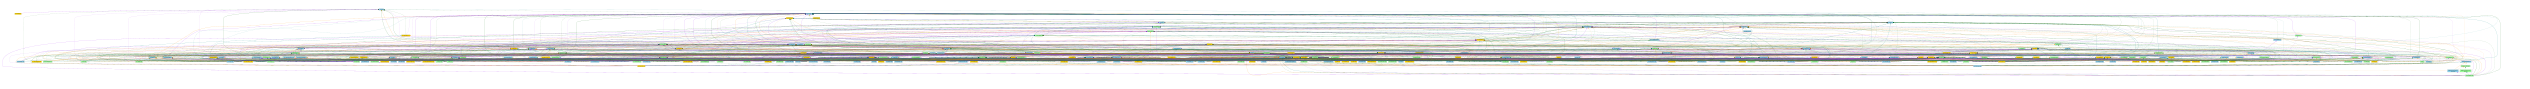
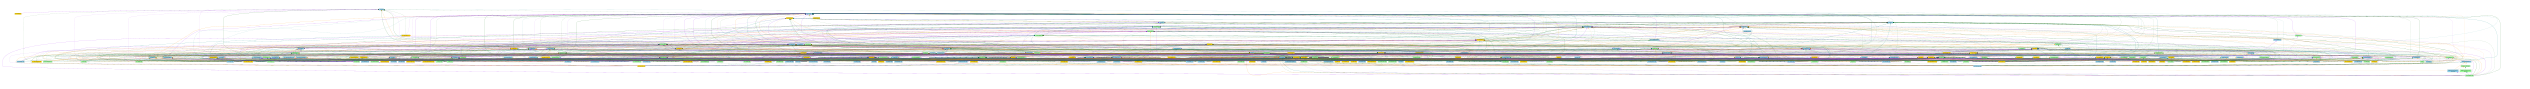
node "src/constexp.l": added
node "src/commentscan.l": fillcolor palegreen -> gold
